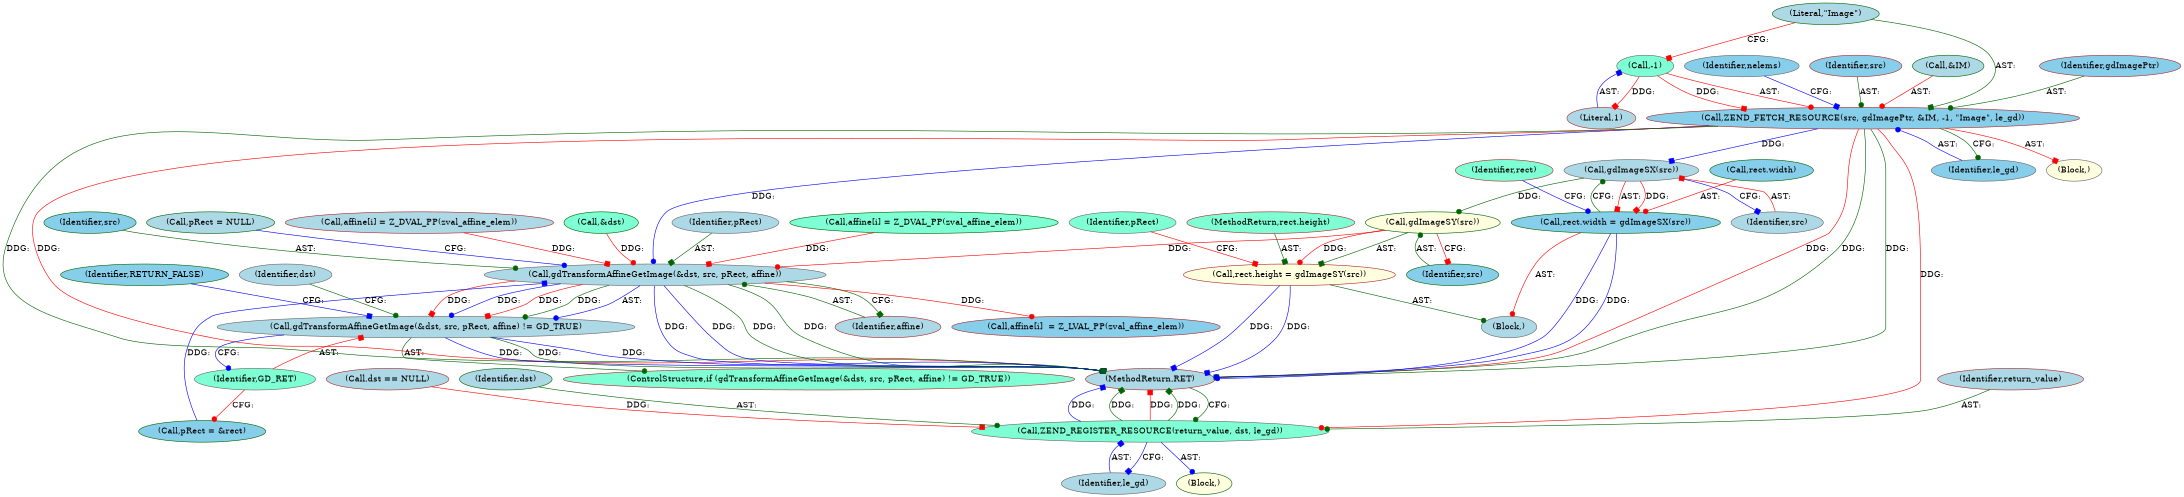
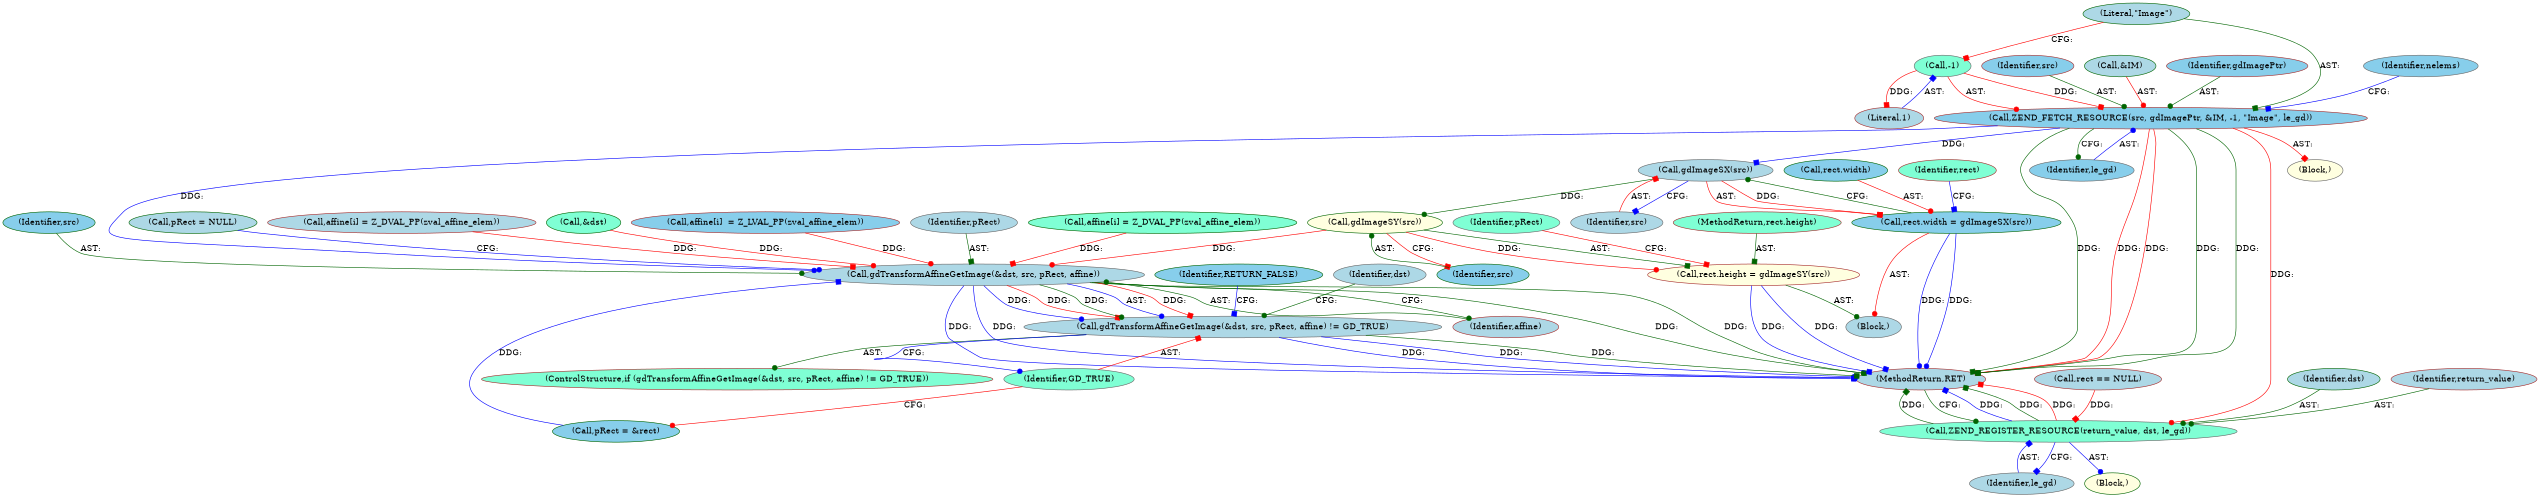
edge "(Identifier,rect)" -> "(Call,rect.width = gdImageSX(src))": arrowhead dot -> box
edge "(Call,gdTransformAffineGetImage(&dst, src, pRect, affine))" -> "(Identifier,affine)": arrowhead box -> dot
edge "(Call,gdTransformAffineGetImage(&dst, src, pRect, affine))" -> "(Call,affine[i]  = Z_LVAL_PP(zval_affine_elem))": reversed
node "(Identifier,GD_RET)": label "(Identifier,GD_RET)" -> "(Identifier,GD_TRUE)"
node "(Call,dst == NULL)": label "(Call,dst == NULL)" -> "(Call,rect == NULL)"
